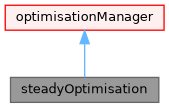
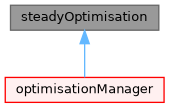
edge "steadyOptimisation" -> "optimisationManager": reversed
